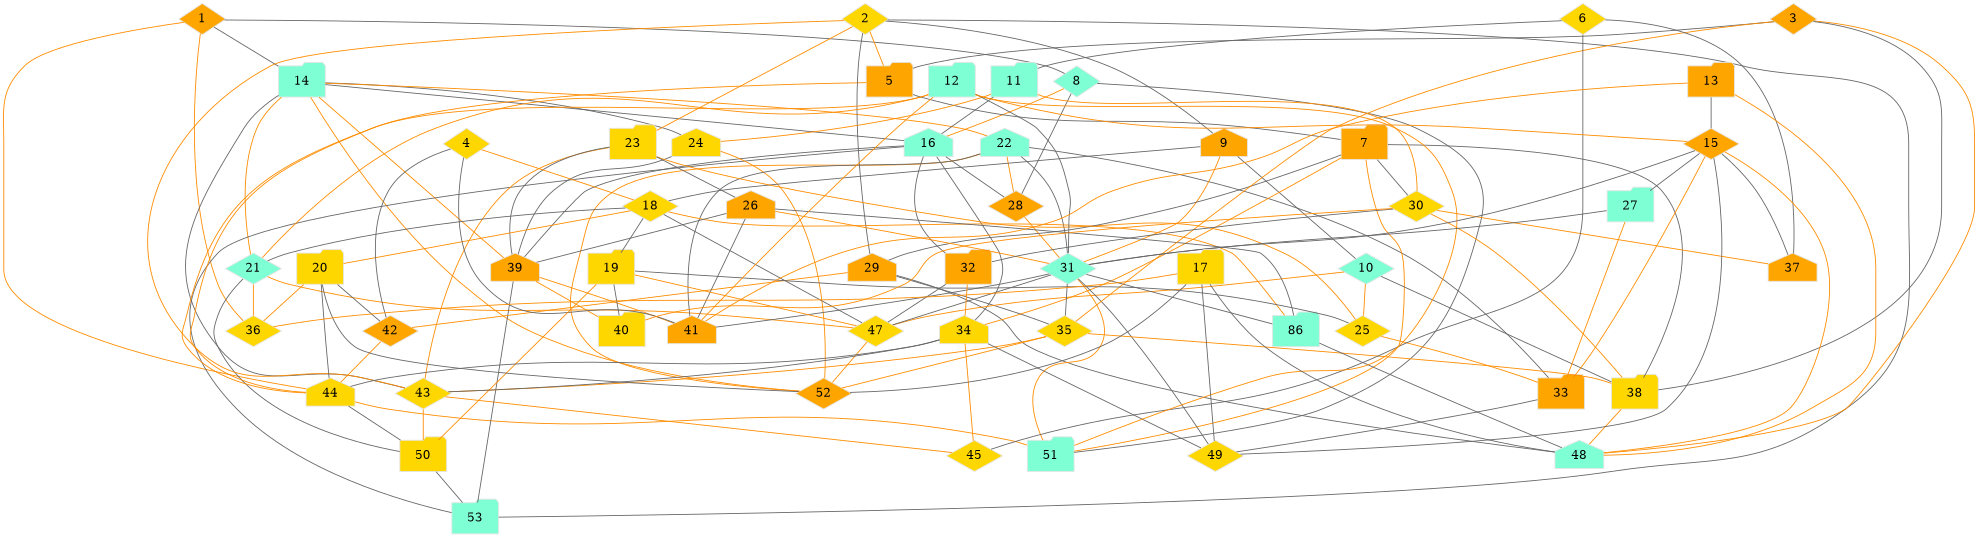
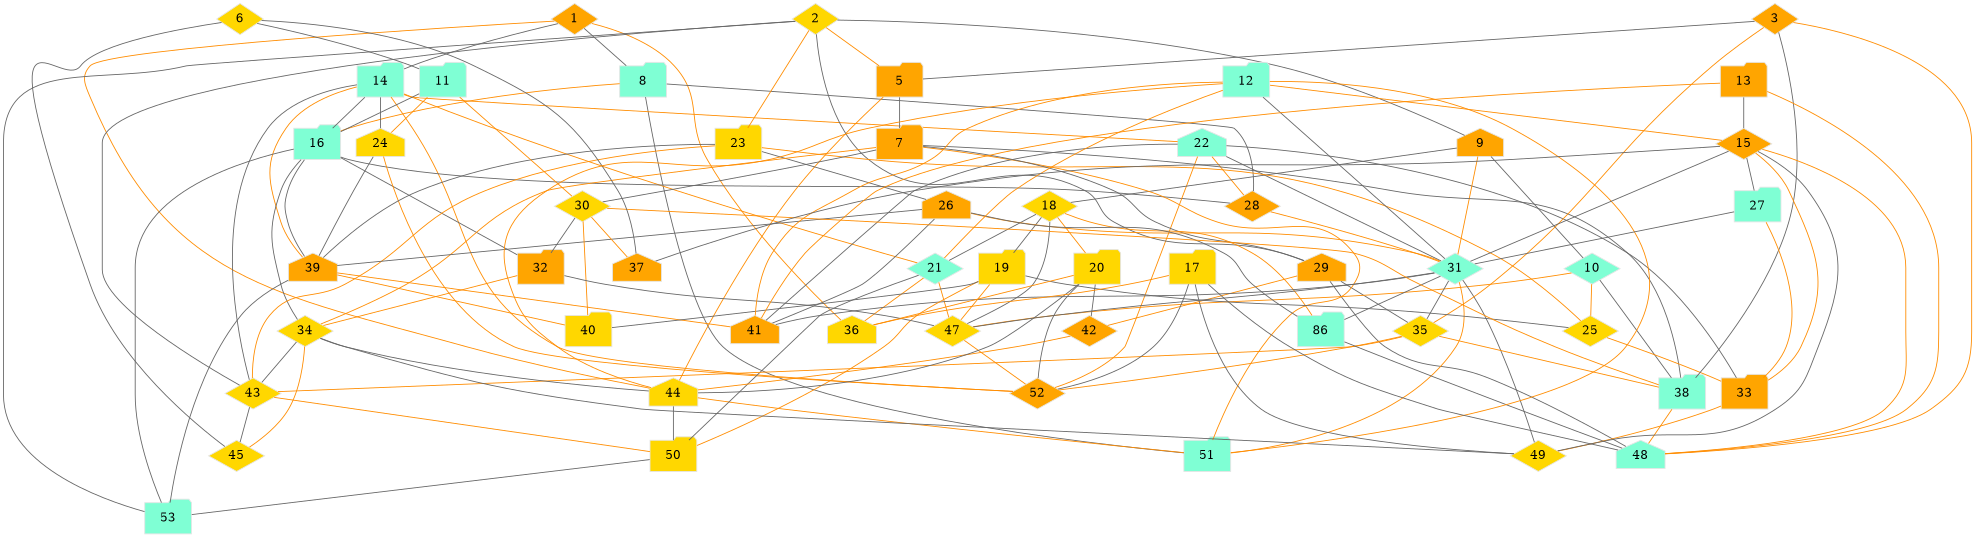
edge "2" -- "43": color darkorange -> gray40
node "8": shape diamond -> folder
node "4": removed
node "16": shape house -> folder
node "36": shape diamond -> house
node "34": shape house -> diamond
node "38": fillcolor gold -> aquamarine
edge "33" -- "49": color gray40 -> darkorange
edge "43" -- "45": color darkorange -> gray40
